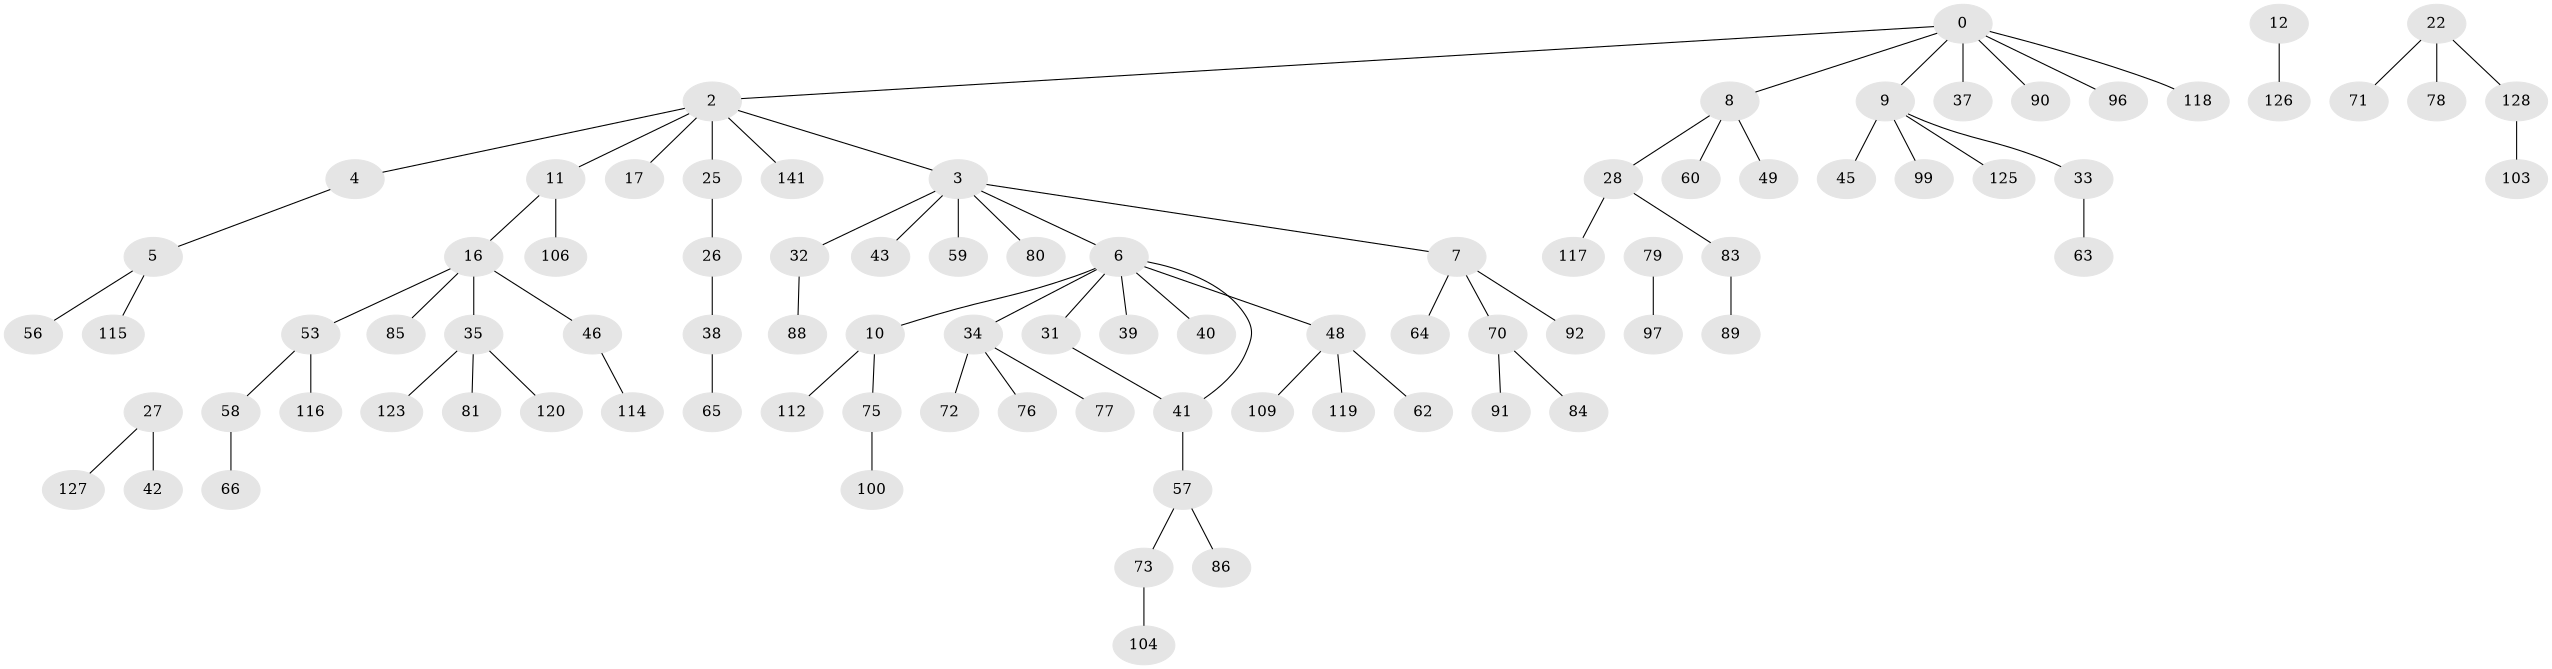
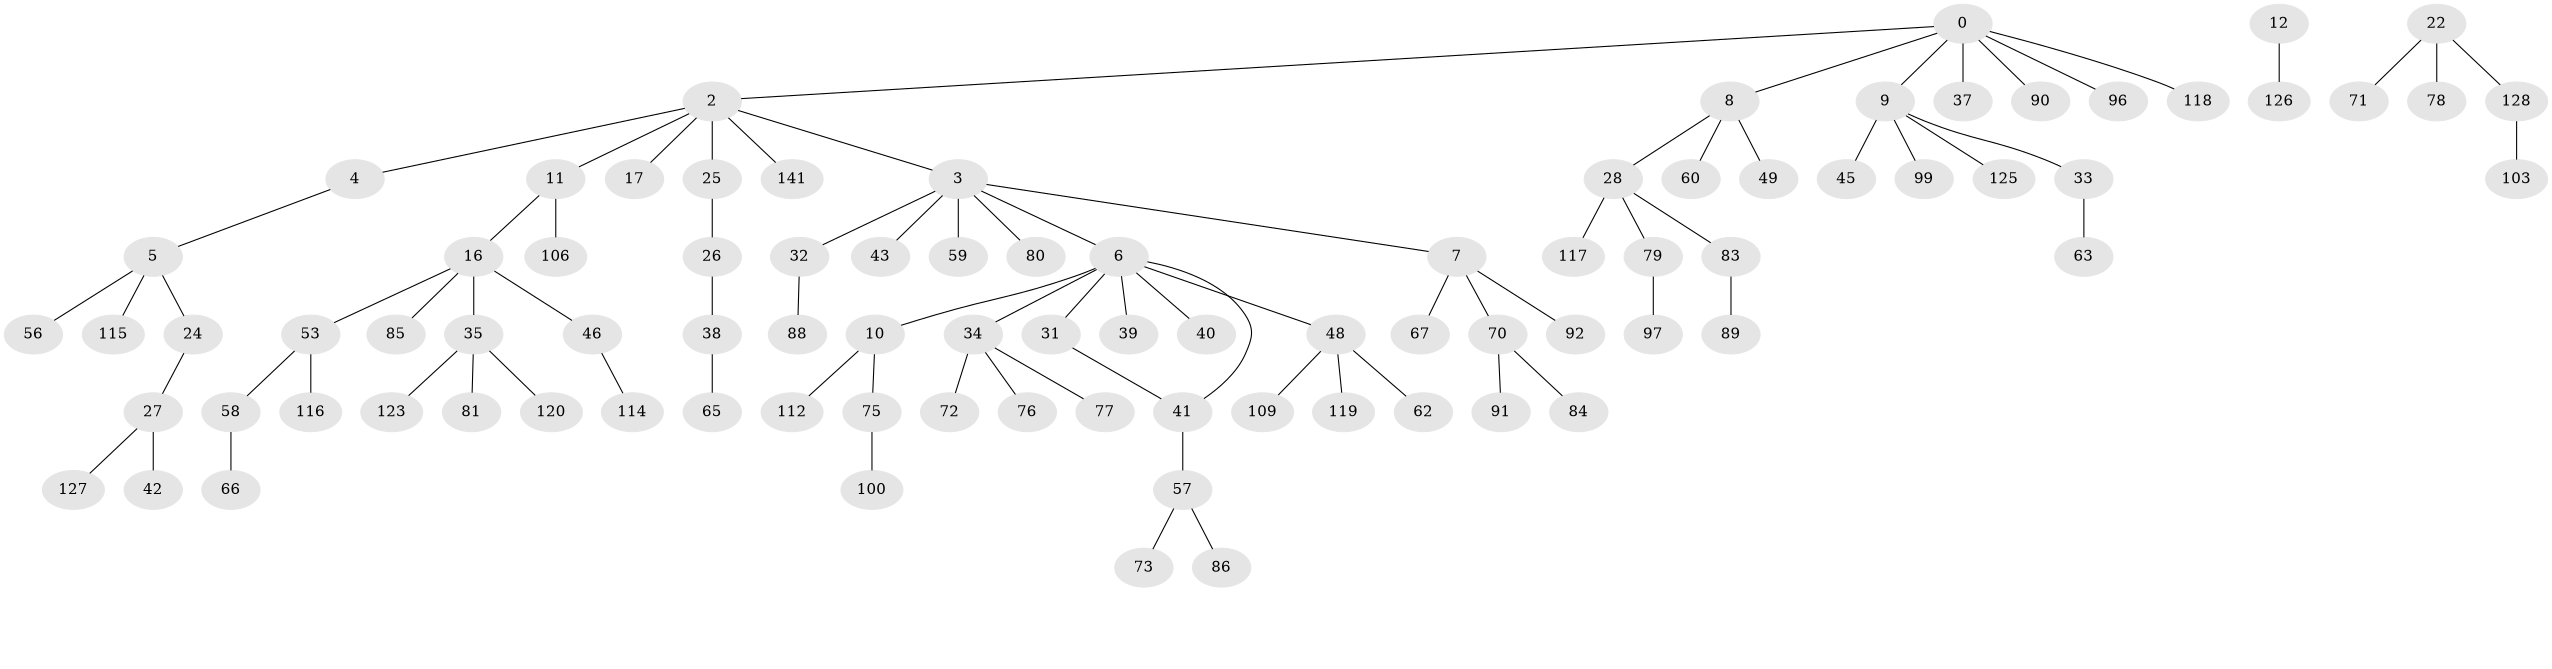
edge "28" -- "79": added
node "24": added
node "64": label "64" -> "67"
node "104": removed
